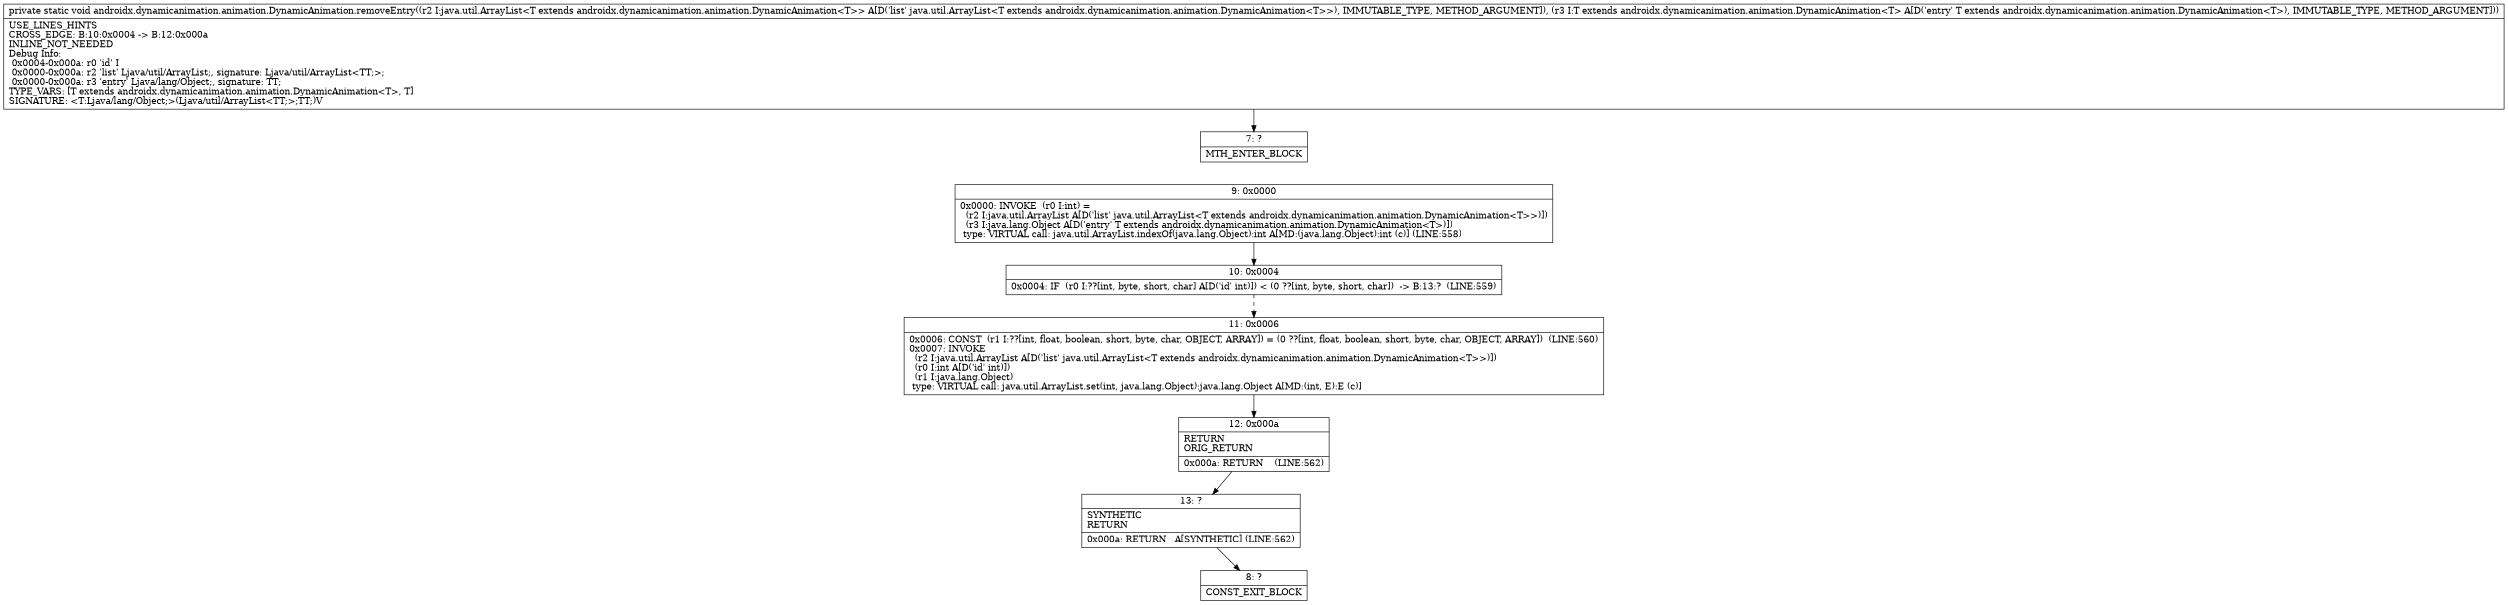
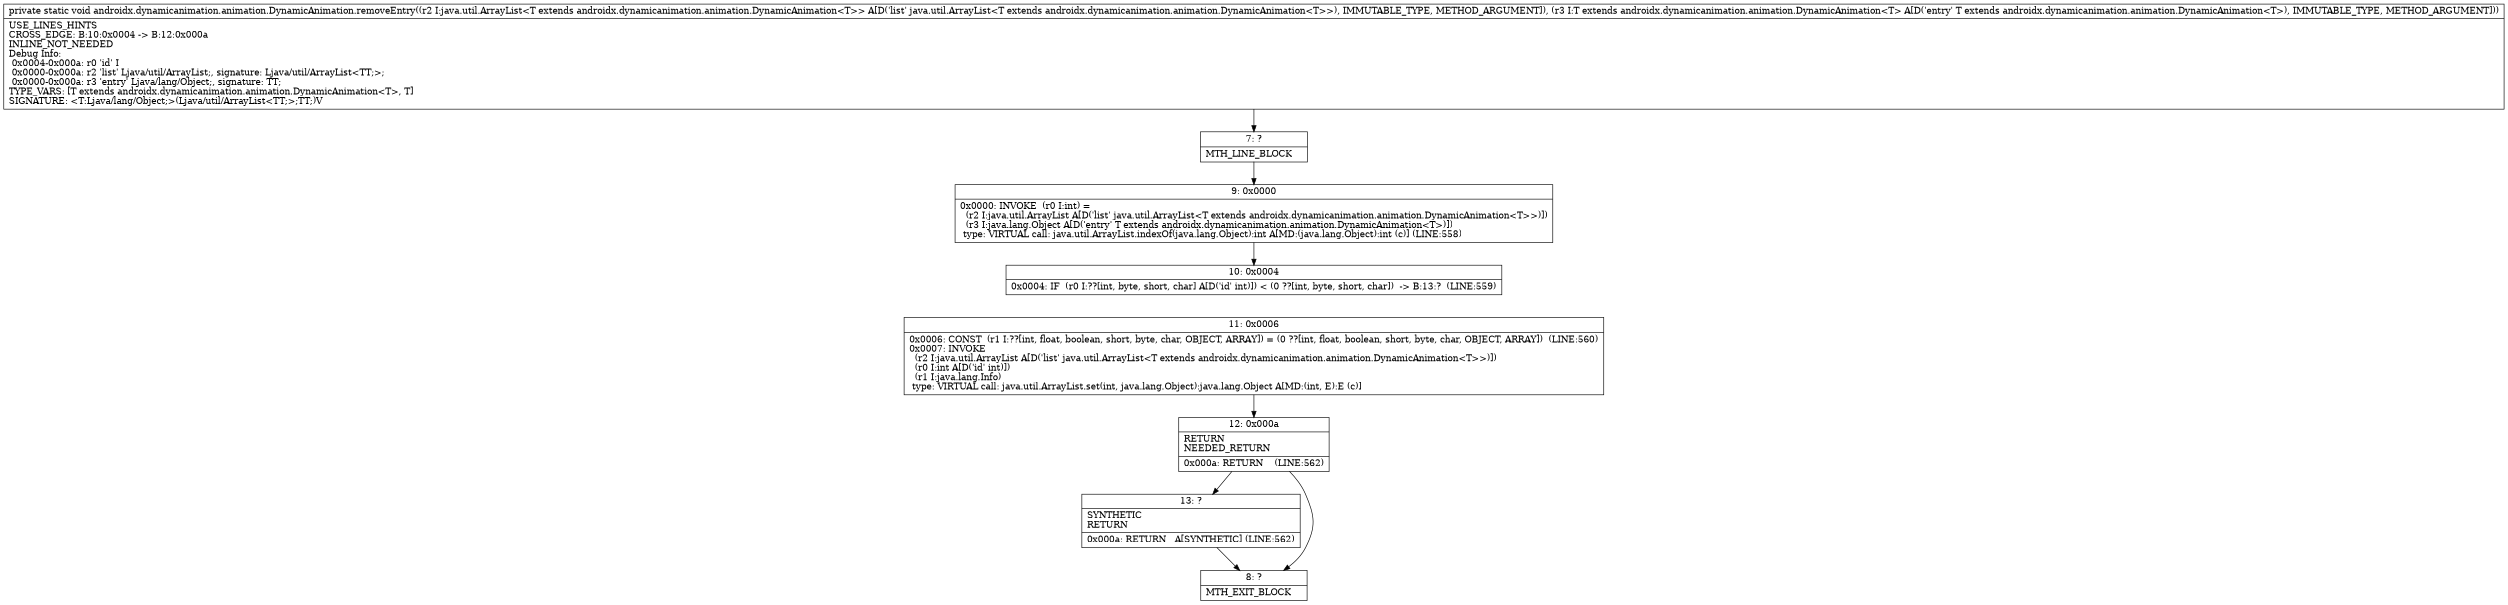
node "7: ?": text "MTH_ENTER_BLOCK" -> "MTH_LINE_BLOCK"
edge "7: ?" -> "9: 0x0000": added
edge "10: 0x0004" -> "11: 0x0006": removed
node "11: 0x0006": text "(r1 I:java.lang.Object)" -> "(r1 I:java.lang.Info)"
node "12: 0x000a": text "ORIG_RETURN" -> "NEEDED_RETURN"
edge "12: 0x000a" -> "8: ?": added
node "8: ?": text "CONST_EXIT_BLOCK" -> "MTH_EXIT_BLOCK"
